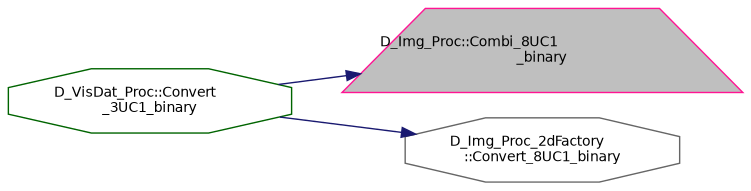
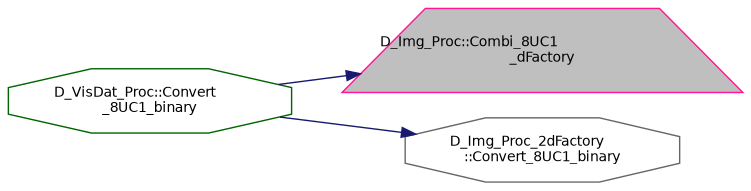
node "D_Img_Proc::Combi_8UC1 _binary": label "D_Img_Proc::Combi_8UC1 _binary" -> "D_Img_Proc::Combi_8UC1 _dFactory"
node "D_VisDat_Proc::Convert _3UC1_binary": label "D_VisDat_Proc::Convert _3UC1_binary" -> "D_VisDat_Proc::Convert _8UC1_binary"
